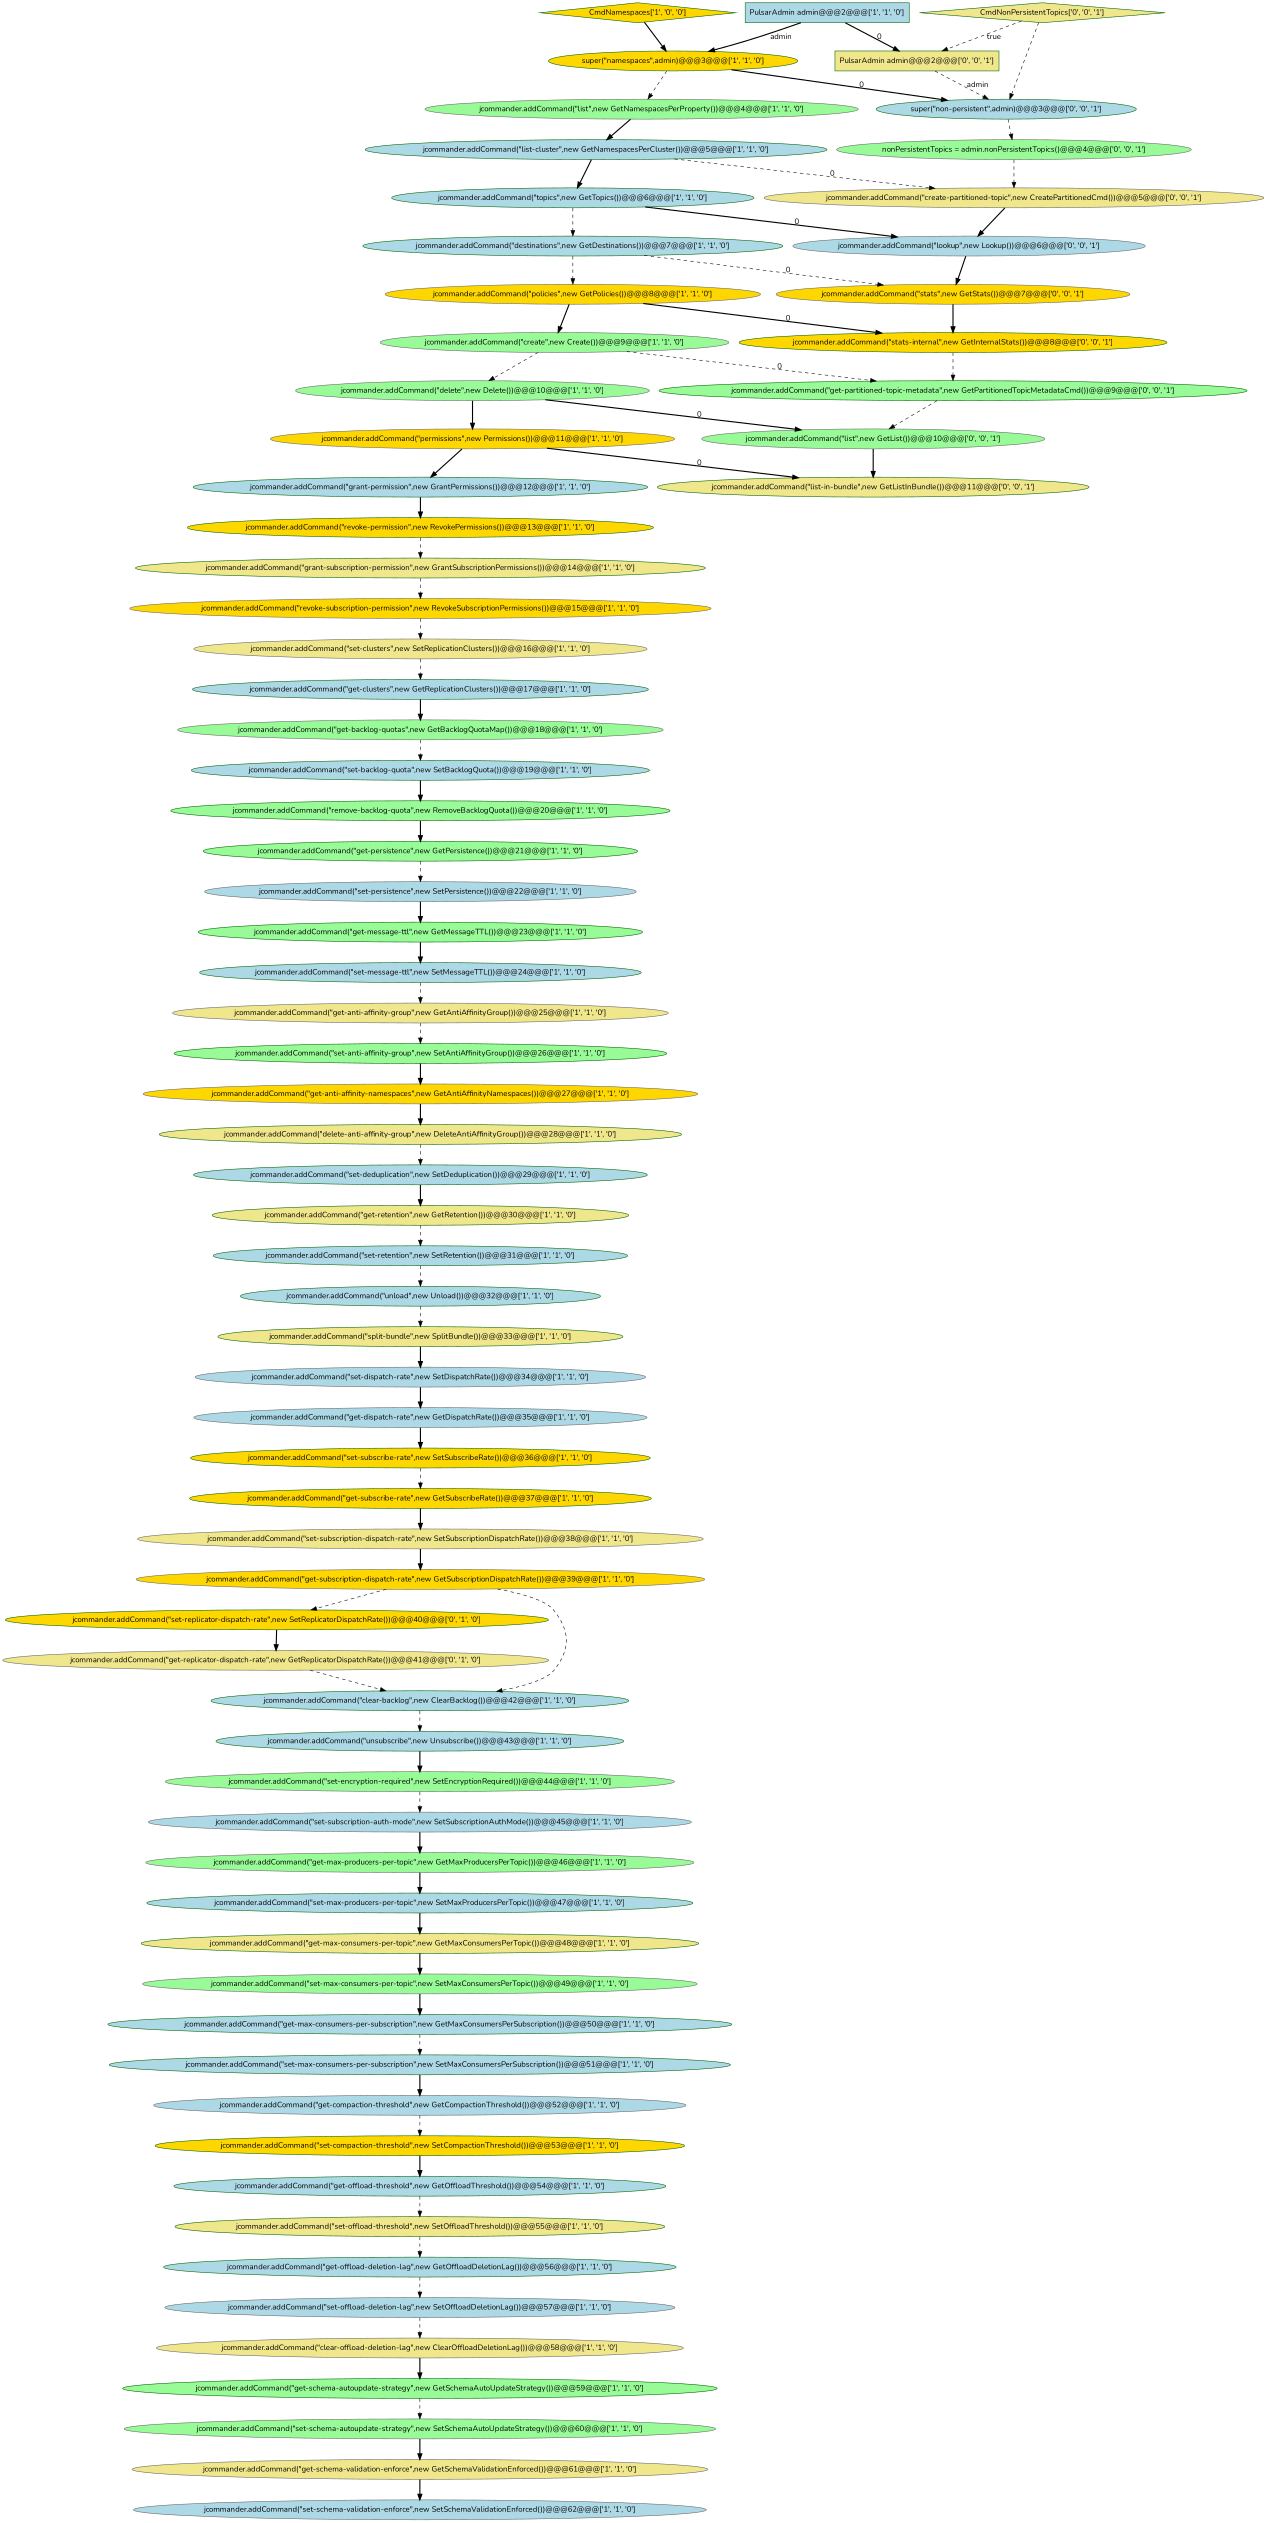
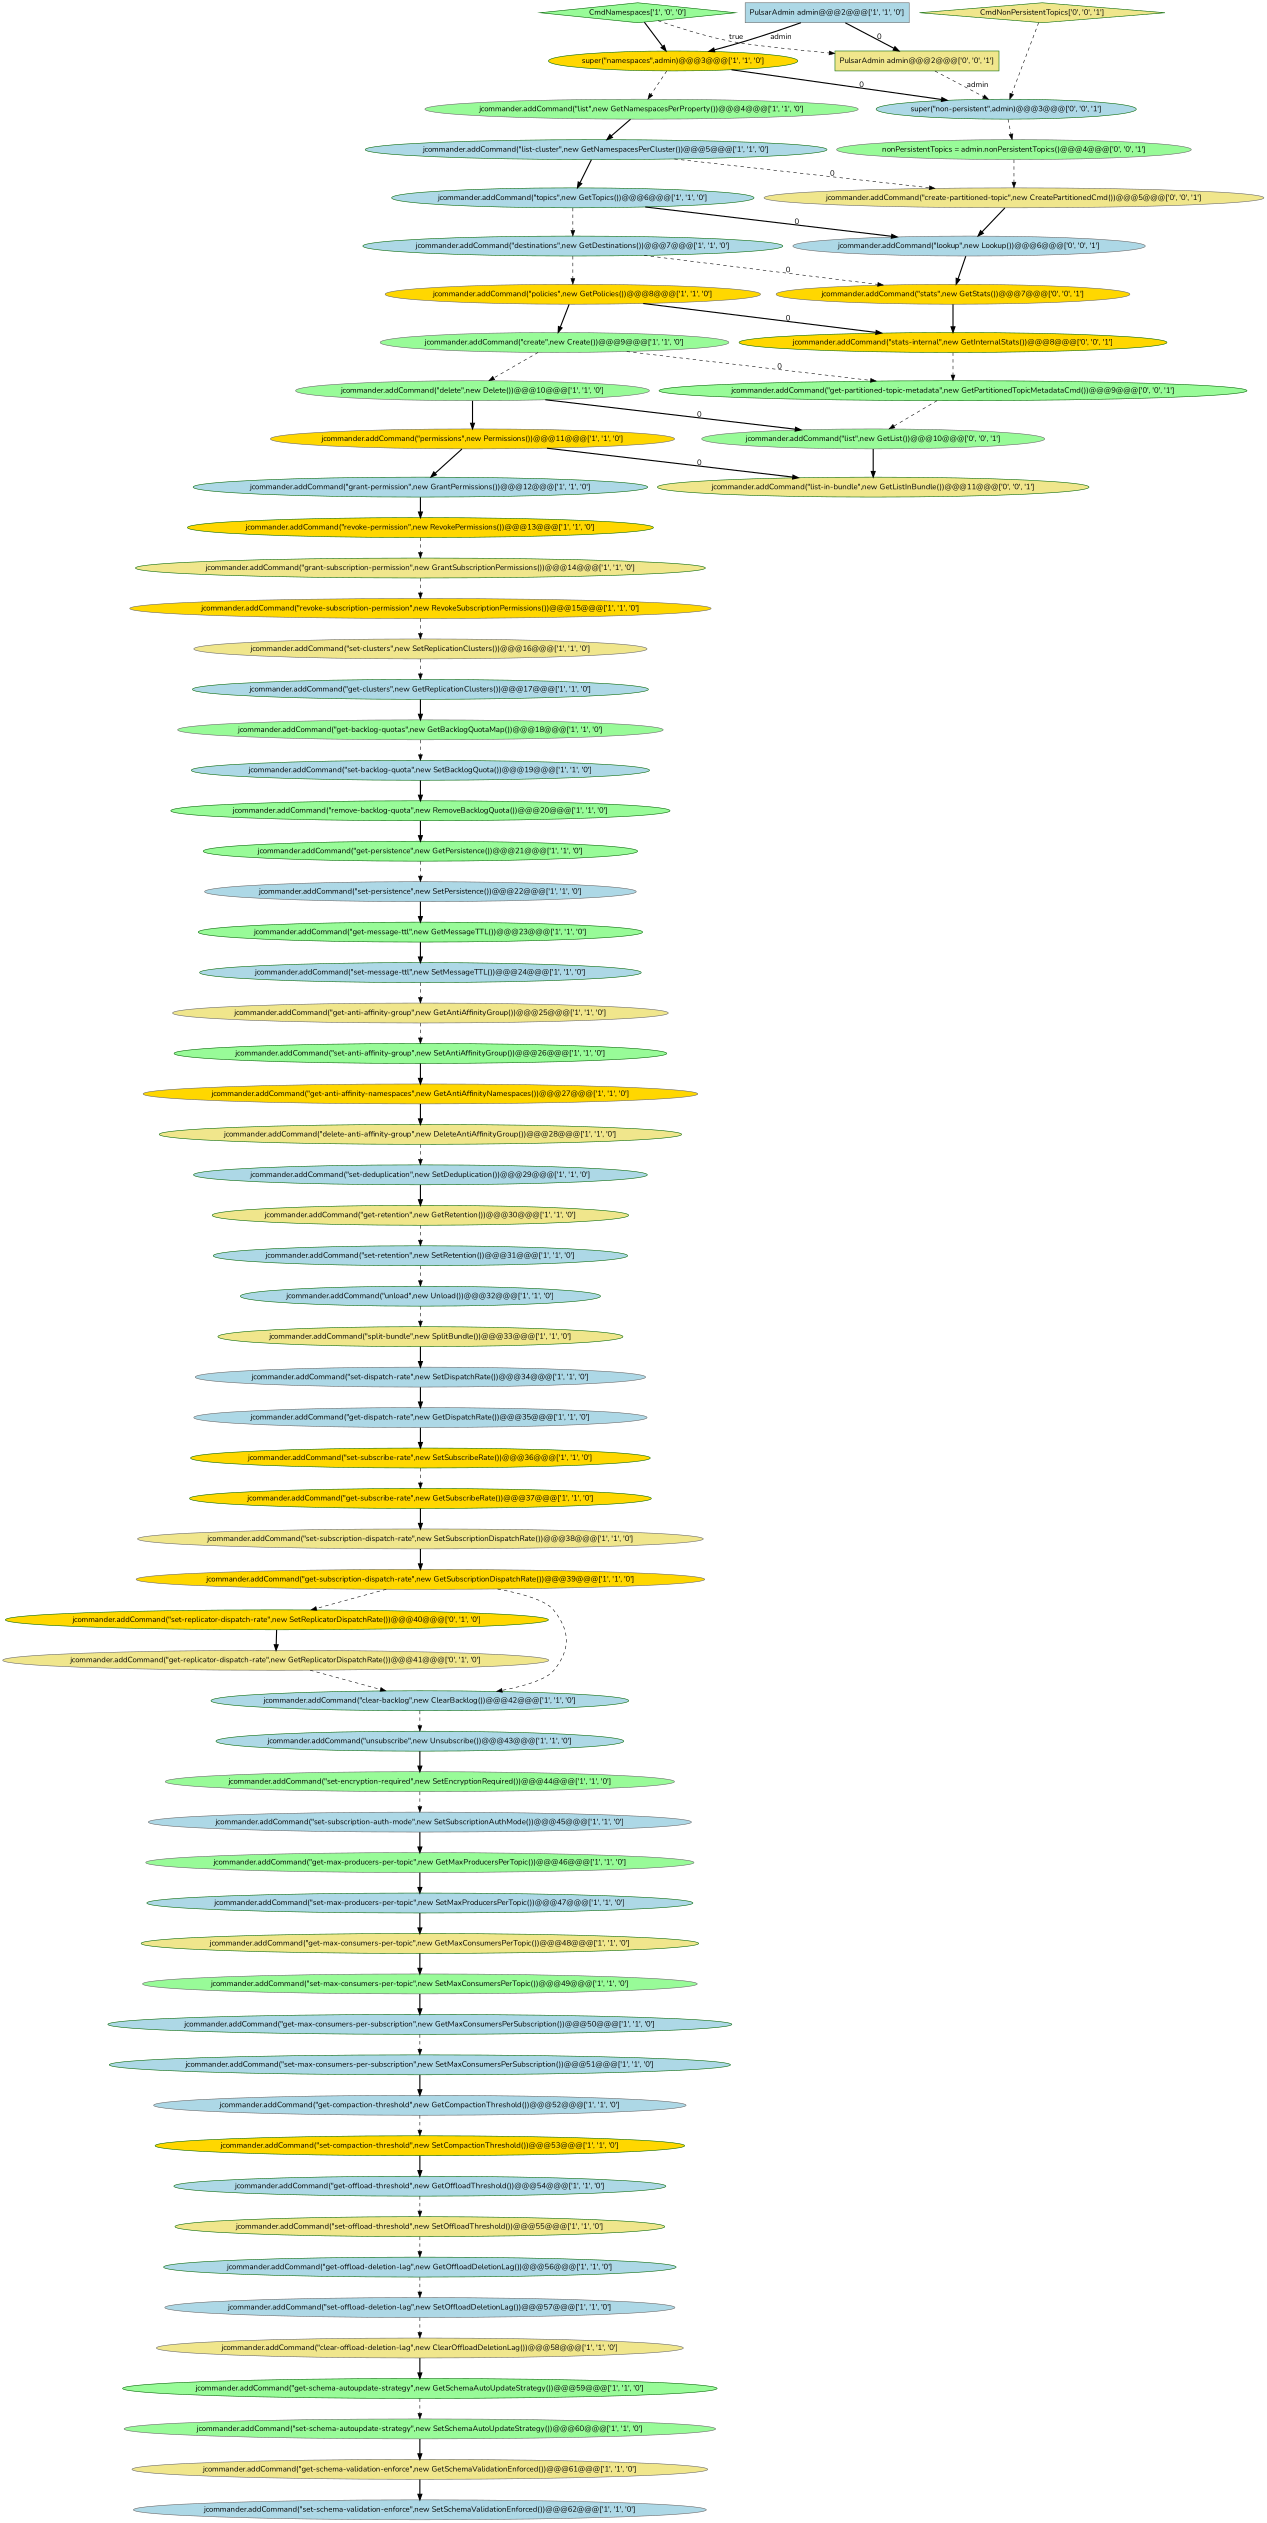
node "CmdNamespaces['1', '0', '0']": fillcolor gold -> palegreen
node "PulsarAdmin admin@@@2@@@['1', '1', '0']": color darkgreen -> gray40
edge "CmdNonPersistentTopics['0', '0', '1']" -> "PulsarAdmin admin@@@2@@@['0', '0', '1']": now "CmdNamespaces['1', '0', '0']" -> "PulsarAdmin admin@@@2@@@['0', '0', '1']"
